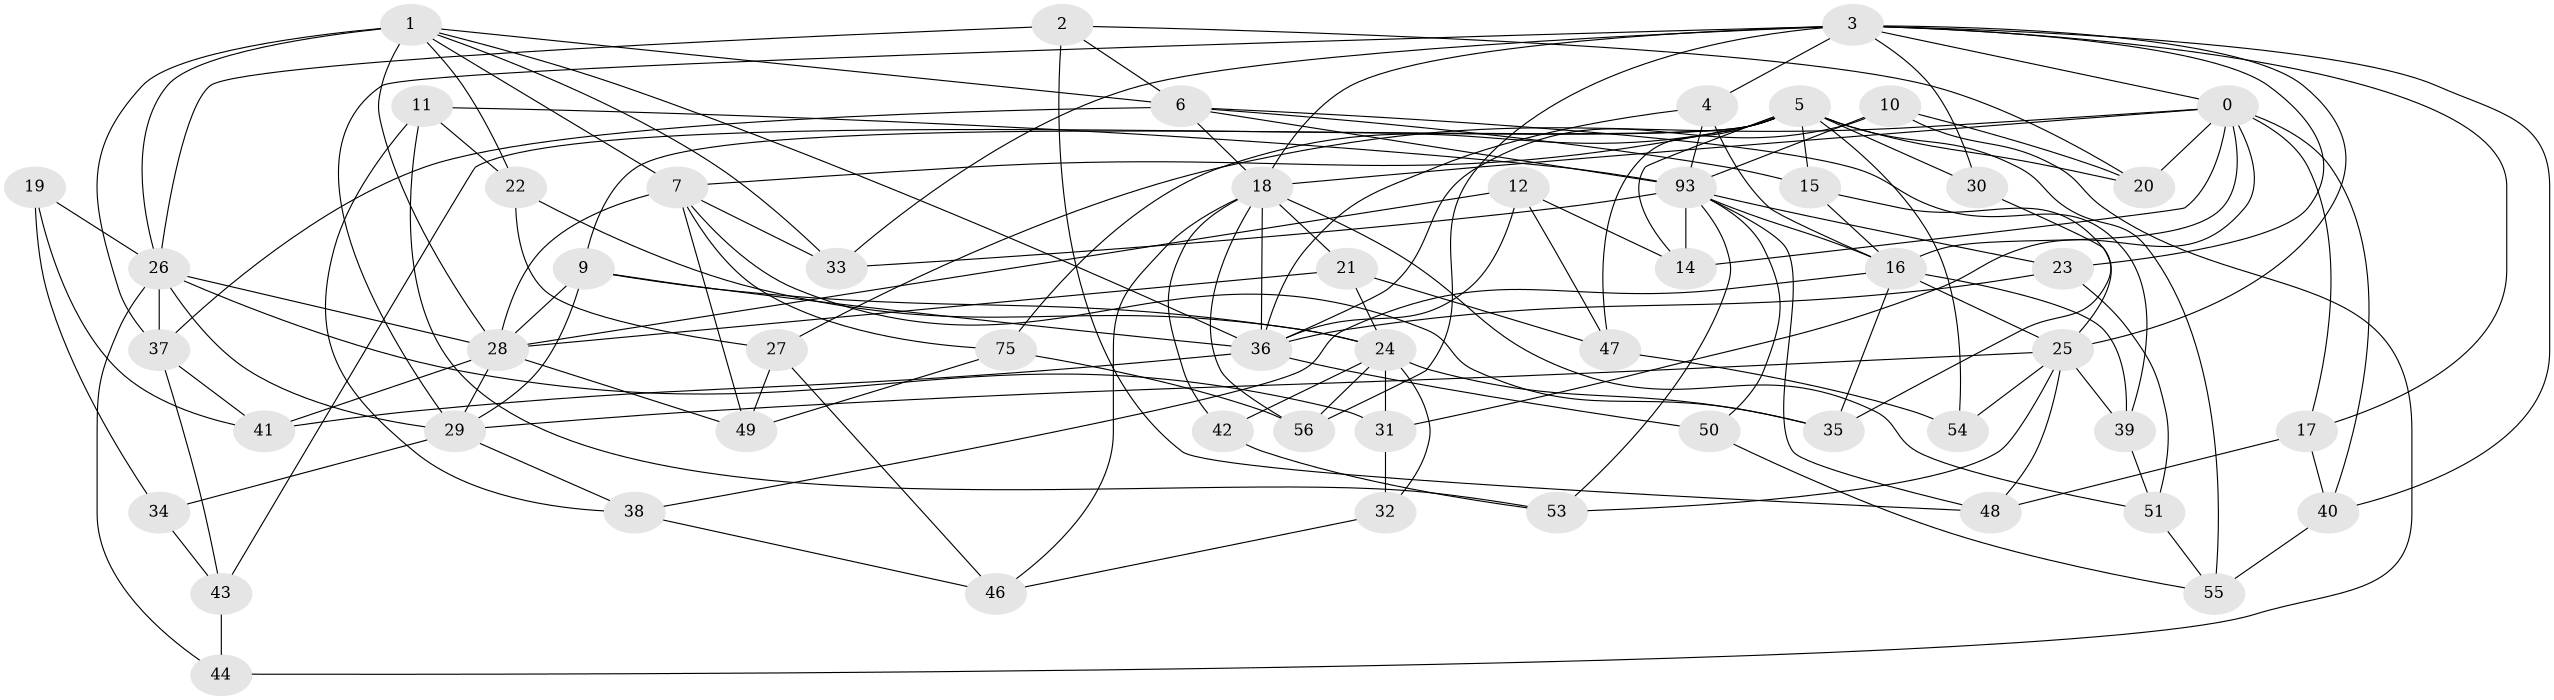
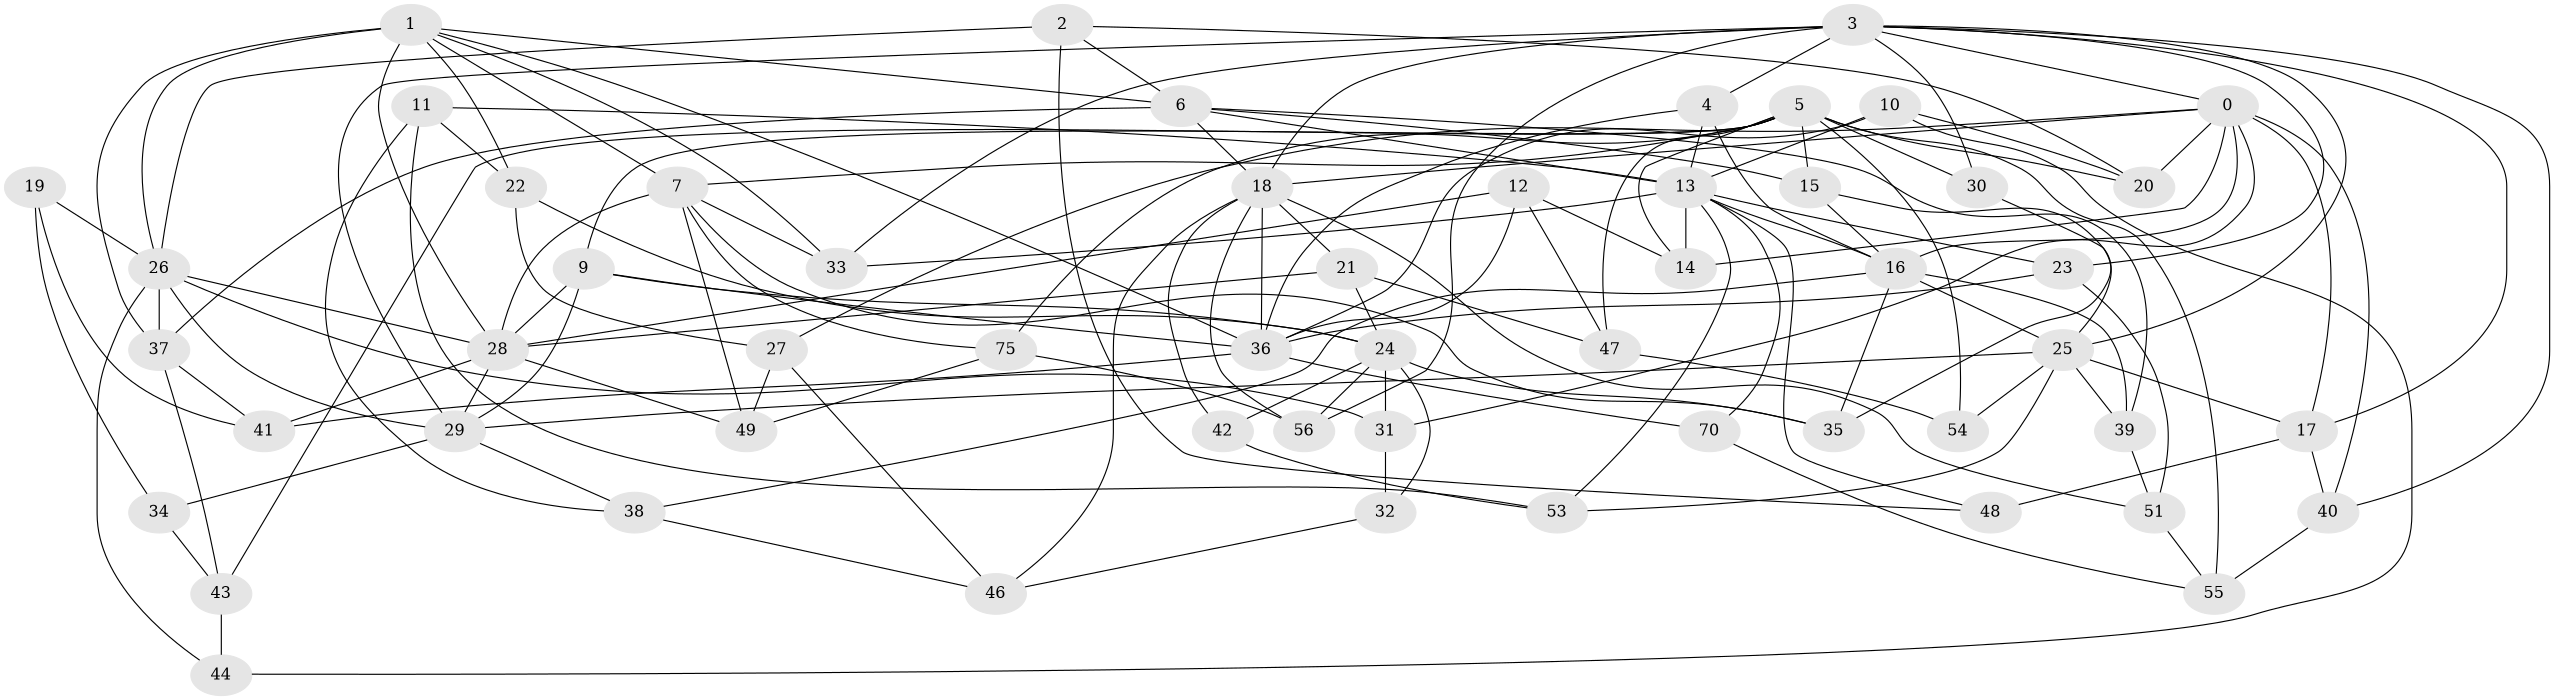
node "93": label "93" -> "13"
node "50": label "50" -> "70"
edge "25" -- "48": now "25" -- "17"
